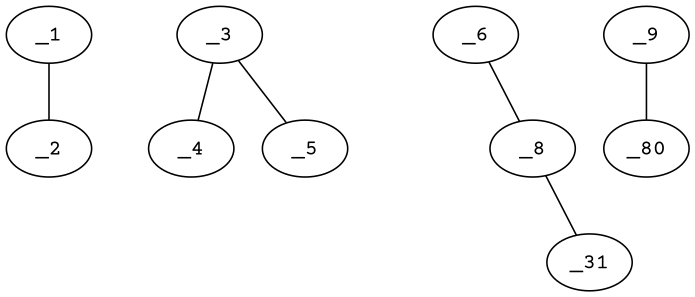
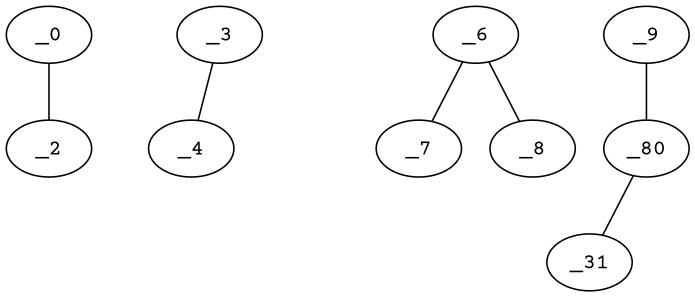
node "_1": label "_1" -> "_0"
node "_5": removed
node "_7": added
edge "_8" -- "_31": now "_80" -- "_31"
